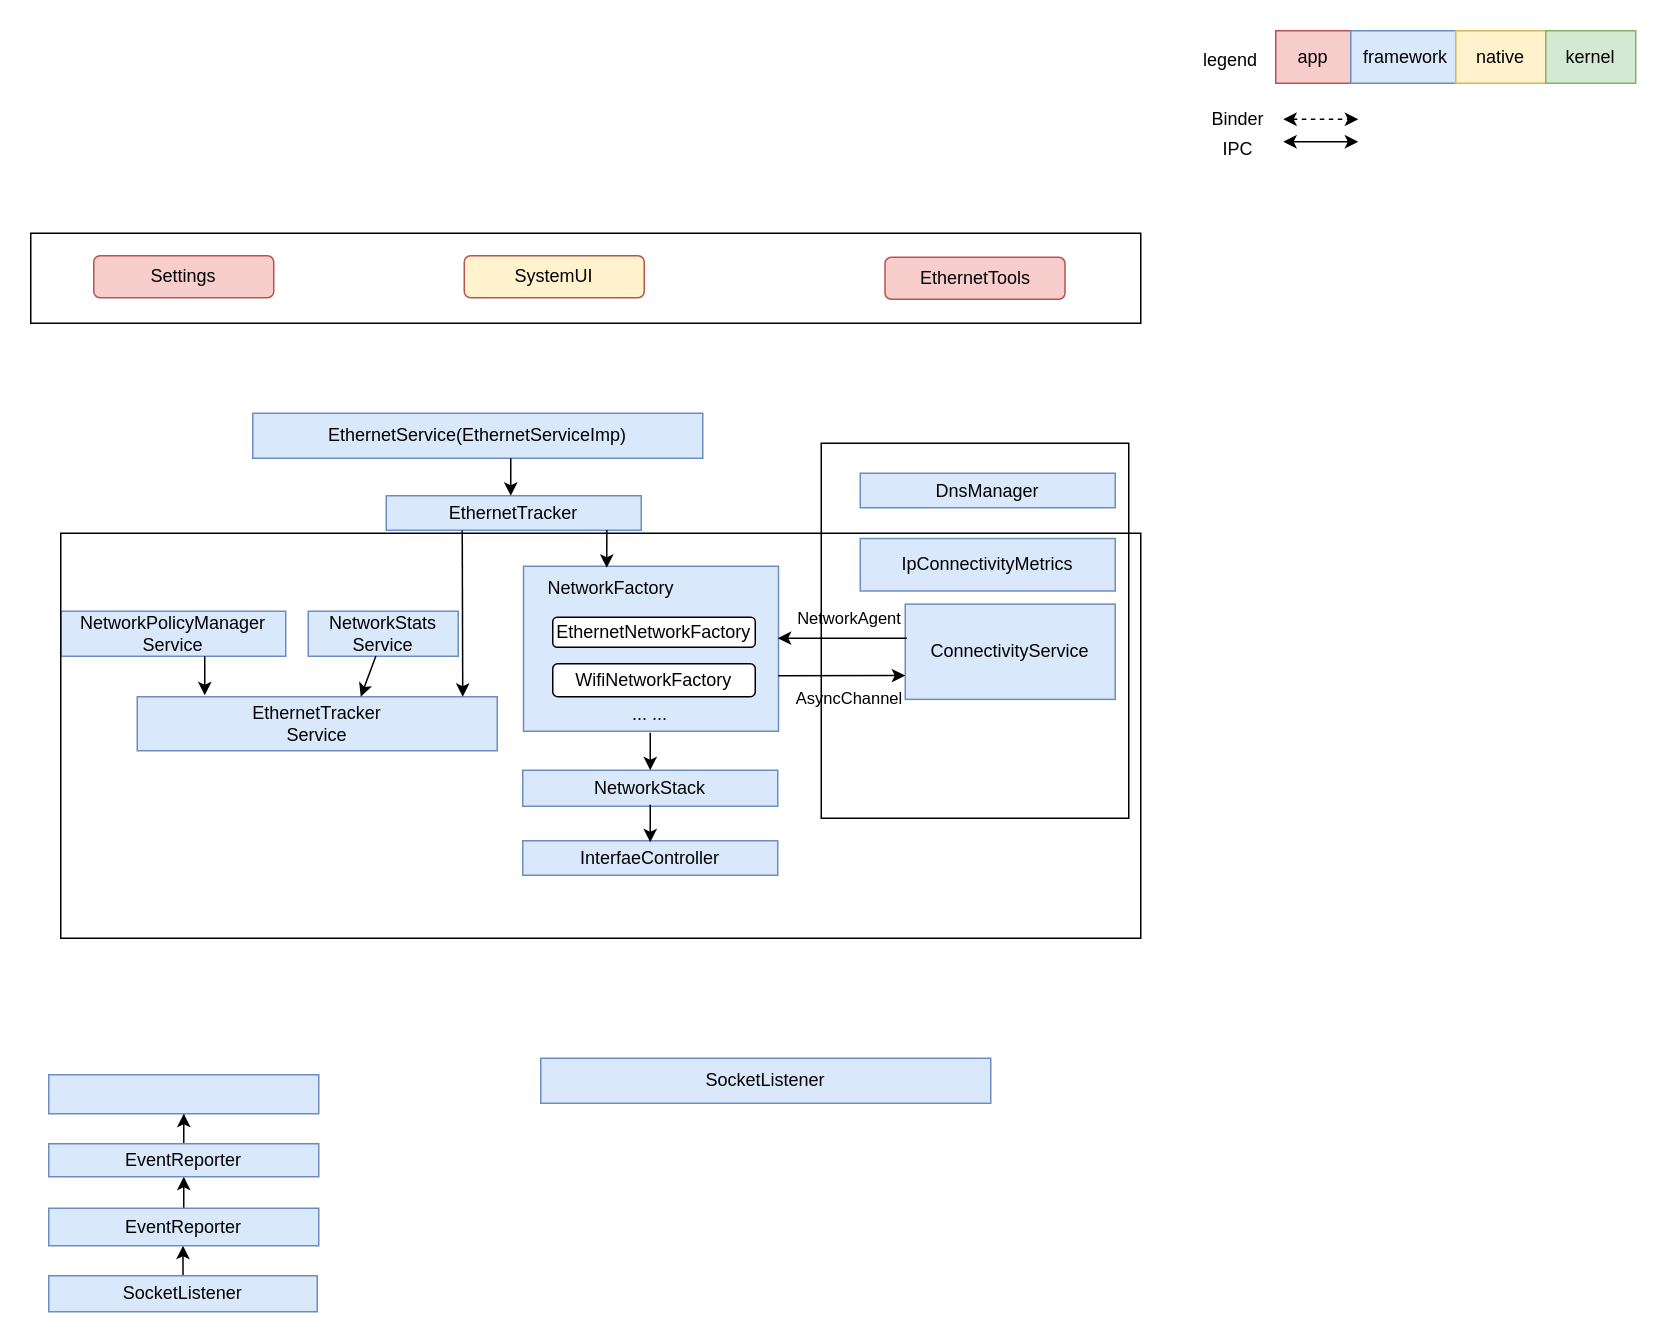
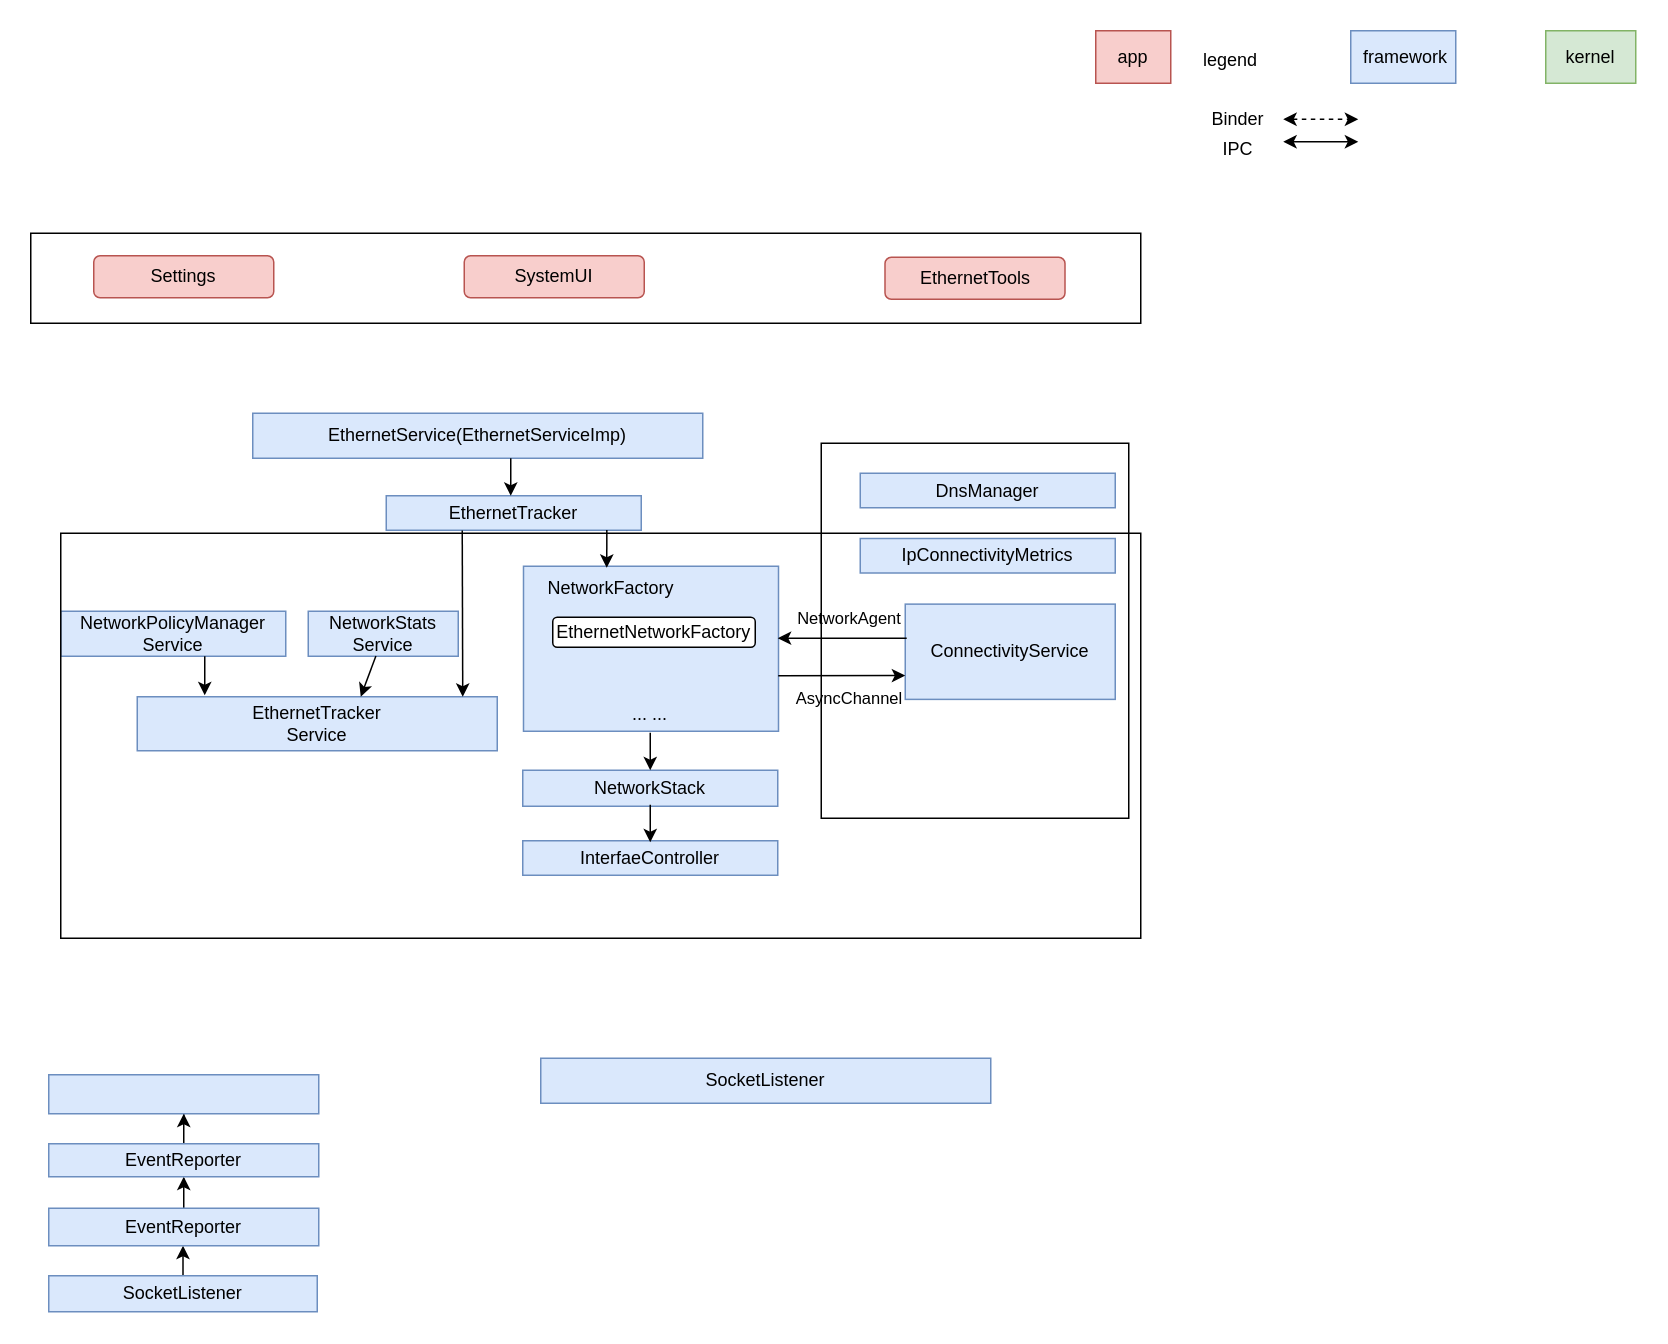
node "app": moved (1313, 57) -> (1133, 57)
node "native": removed
node "SystemUI": fillcolor #fff2cc -> #f8cecc
node "IpConnectivityMetrics": size 255x53 -> 255x35
node "WifiNetworkFactory": removed
